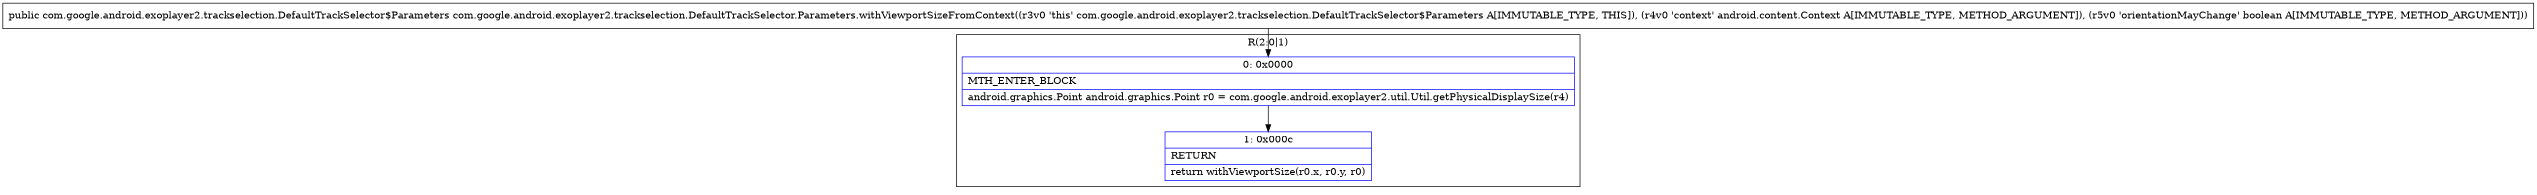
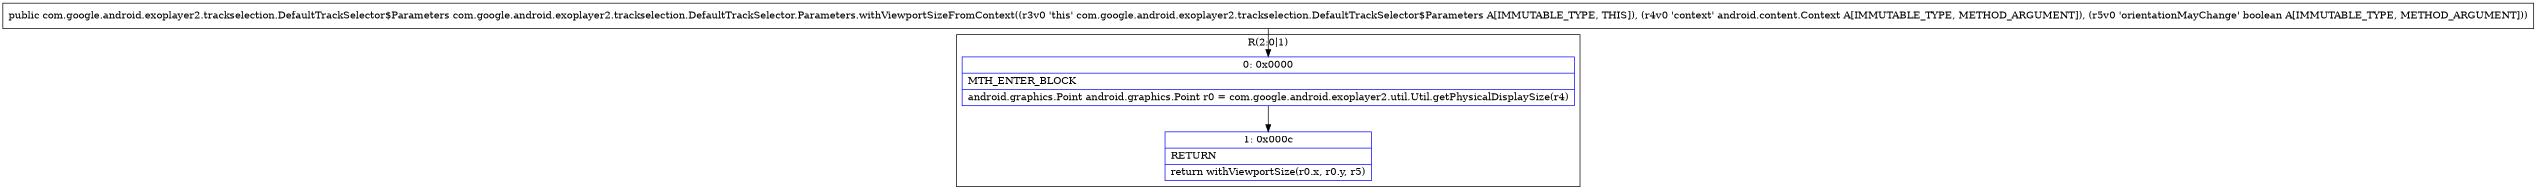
node "1: 0x000c": text "return withViewportSize(r0.x, r0.y, r0)" -> "return withViewportSize(r0.x, r0.y, r5)"
